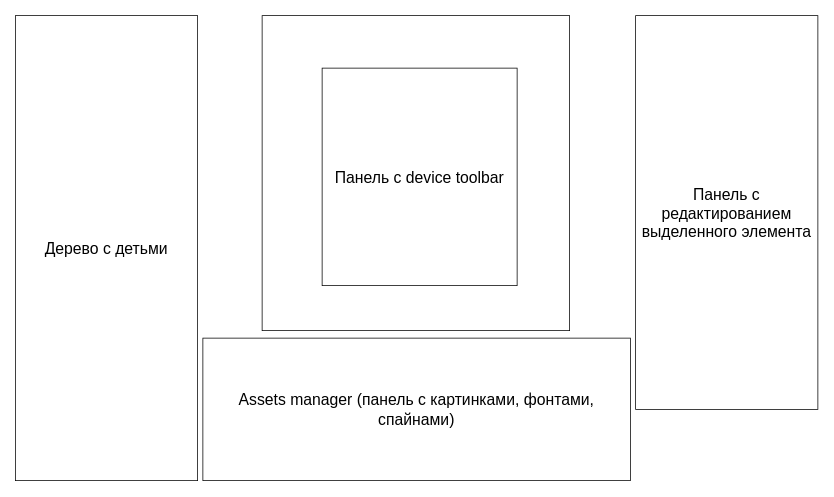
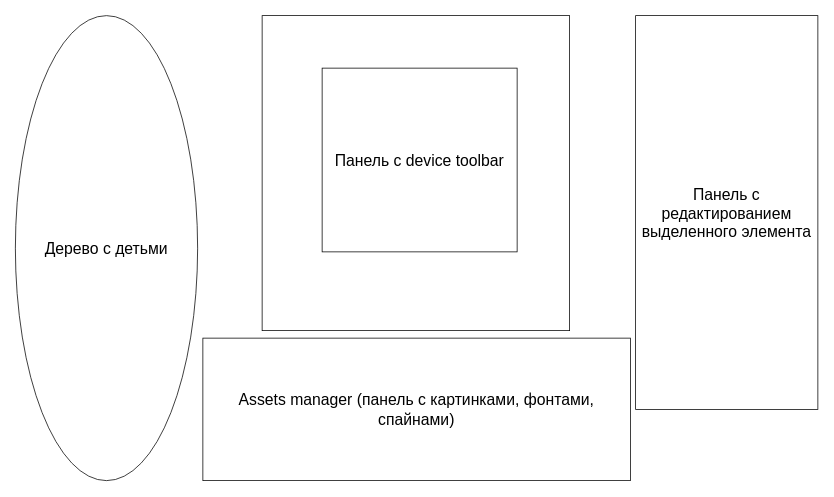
node "Панель с device toolbar": size 195x218 -> 195x184
node "Дерево с детьми": shape rectangle -> ellipse
